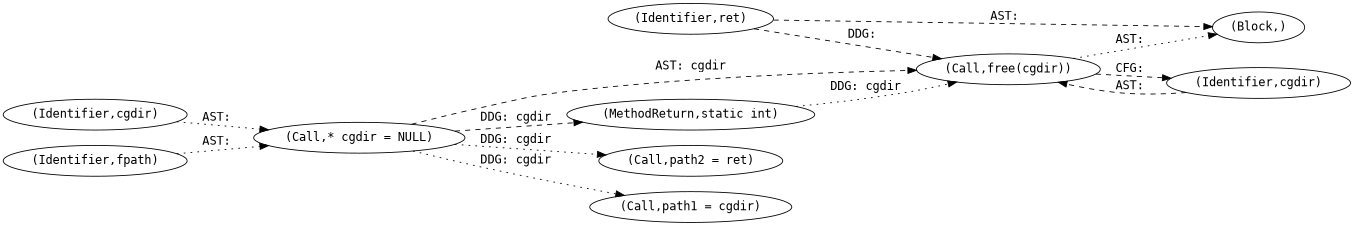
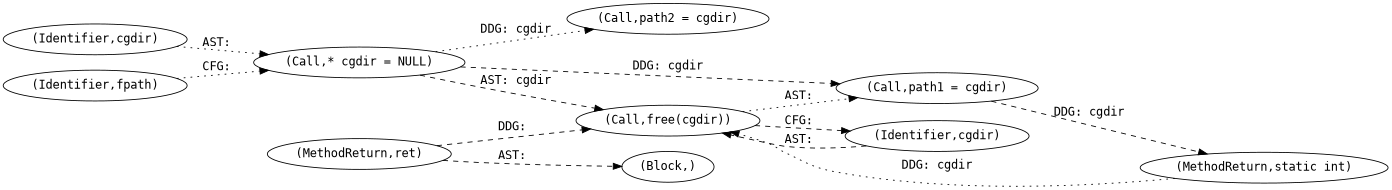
node "(Identifier,ret)": label "(Identifier,ret)" -> "(MethodReturn,ret)"
edge "(Call,free(cgdir))" -> "(Block,)": now "(Call,free(cgdir))" -> "(Call,path1 = cgdir)"
edge "(Call,* cgdir = NULL)" -> "(MethodReturn,static int)": now "(Call,path1 = cgdir)" -> "(MethodReturn,static int)"
edge "(Identifier,fpath)" -> "(Call,* cgdir = NULL)": label "AST: " -> "CFG: "
node "(Call,path2 = ret)": label "(Call,path2 = ret)" -> "(Call,path2 = cgdir)"
edge "(Call,* cgdir = NULL)" -> "(Call,path1 = cgdir)": style dotted -> dashed
